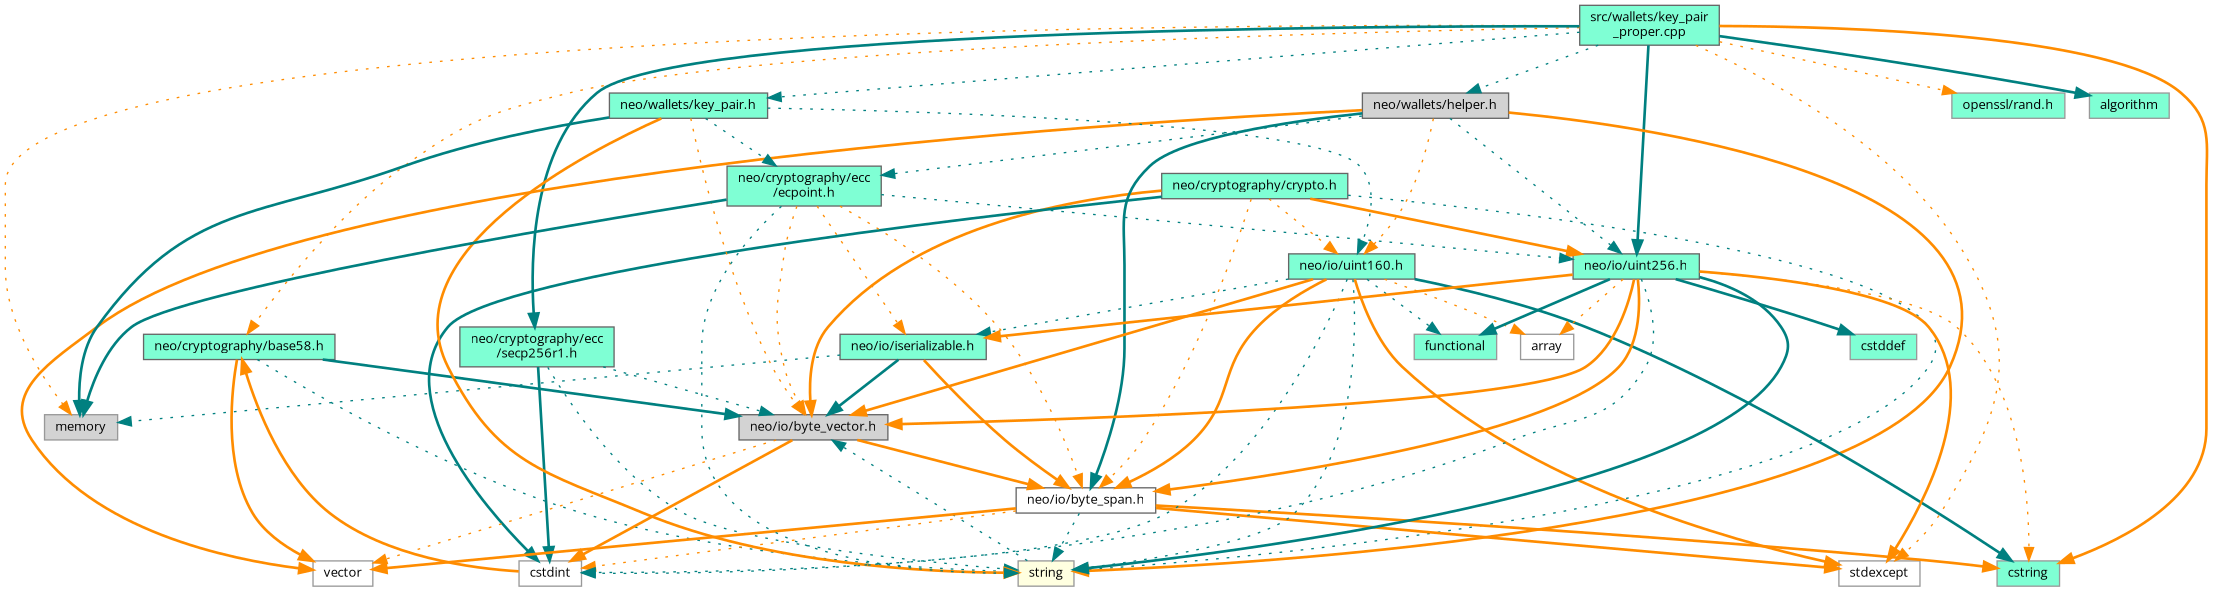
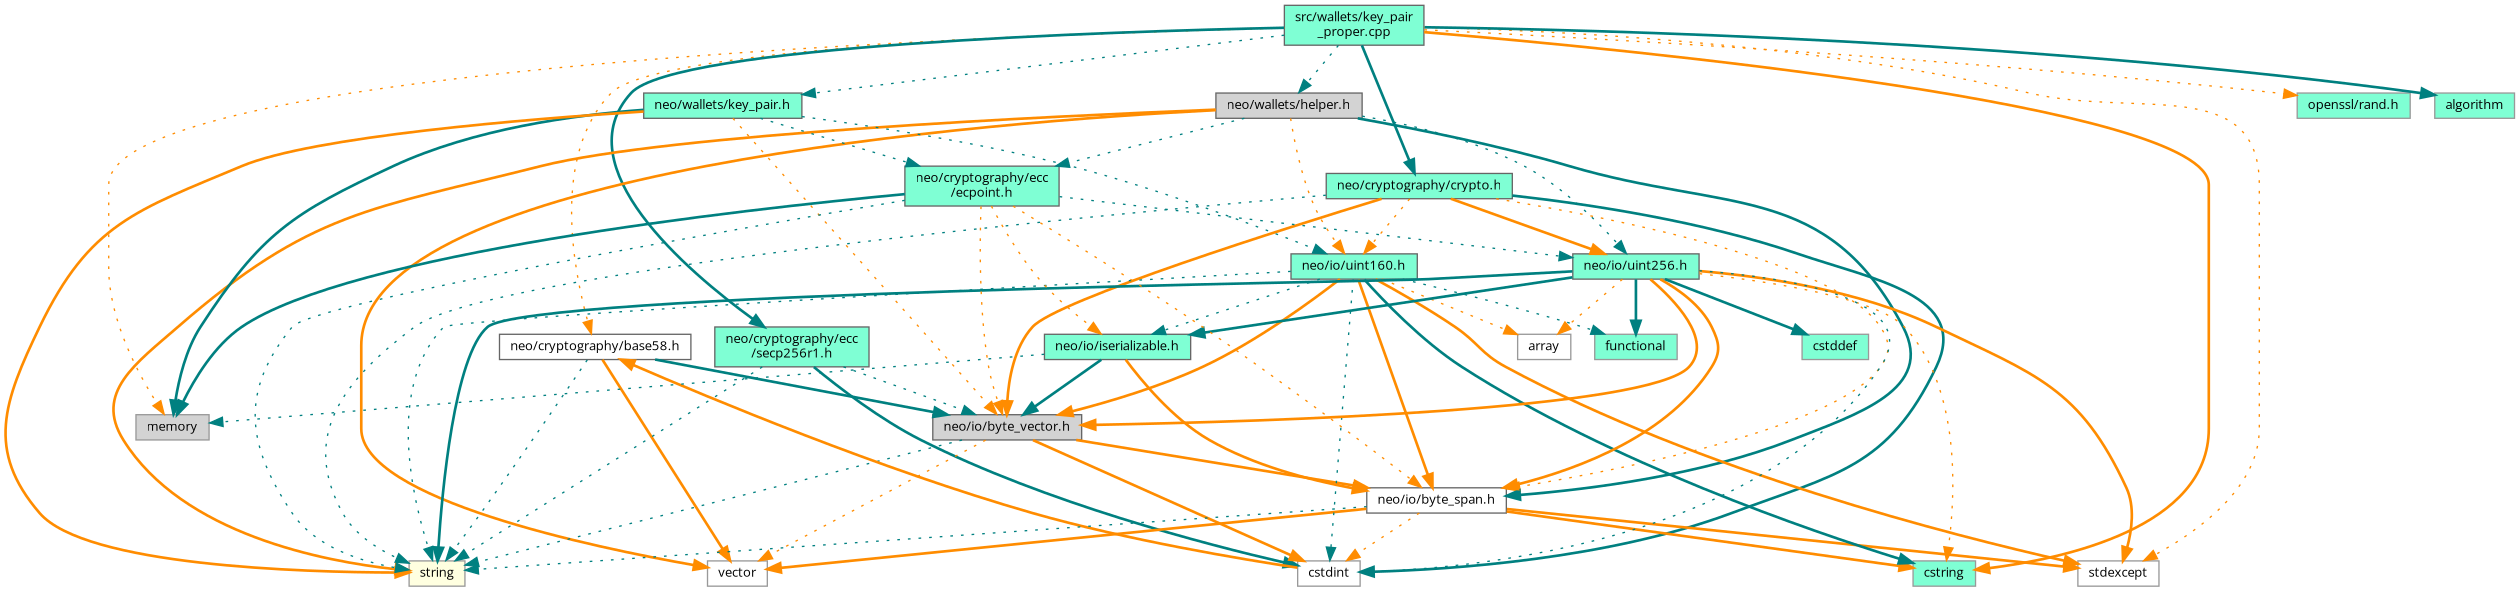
edge "src/wallets/key_pair _proper.cpp" -> "neo/io/uint256.h": now "src/wallets/key_pair _proper.cpp" -> "neo/cryptography/crypto.h"
edge "neo/io/uint256.h" -> "neo/io/iserializable.h": color darkorange -> teal
node "neo/cryptography/base58.h": fillcolor aquamarine -> white
edge "string" -> "neo/io/byte_vector.h": reversed
